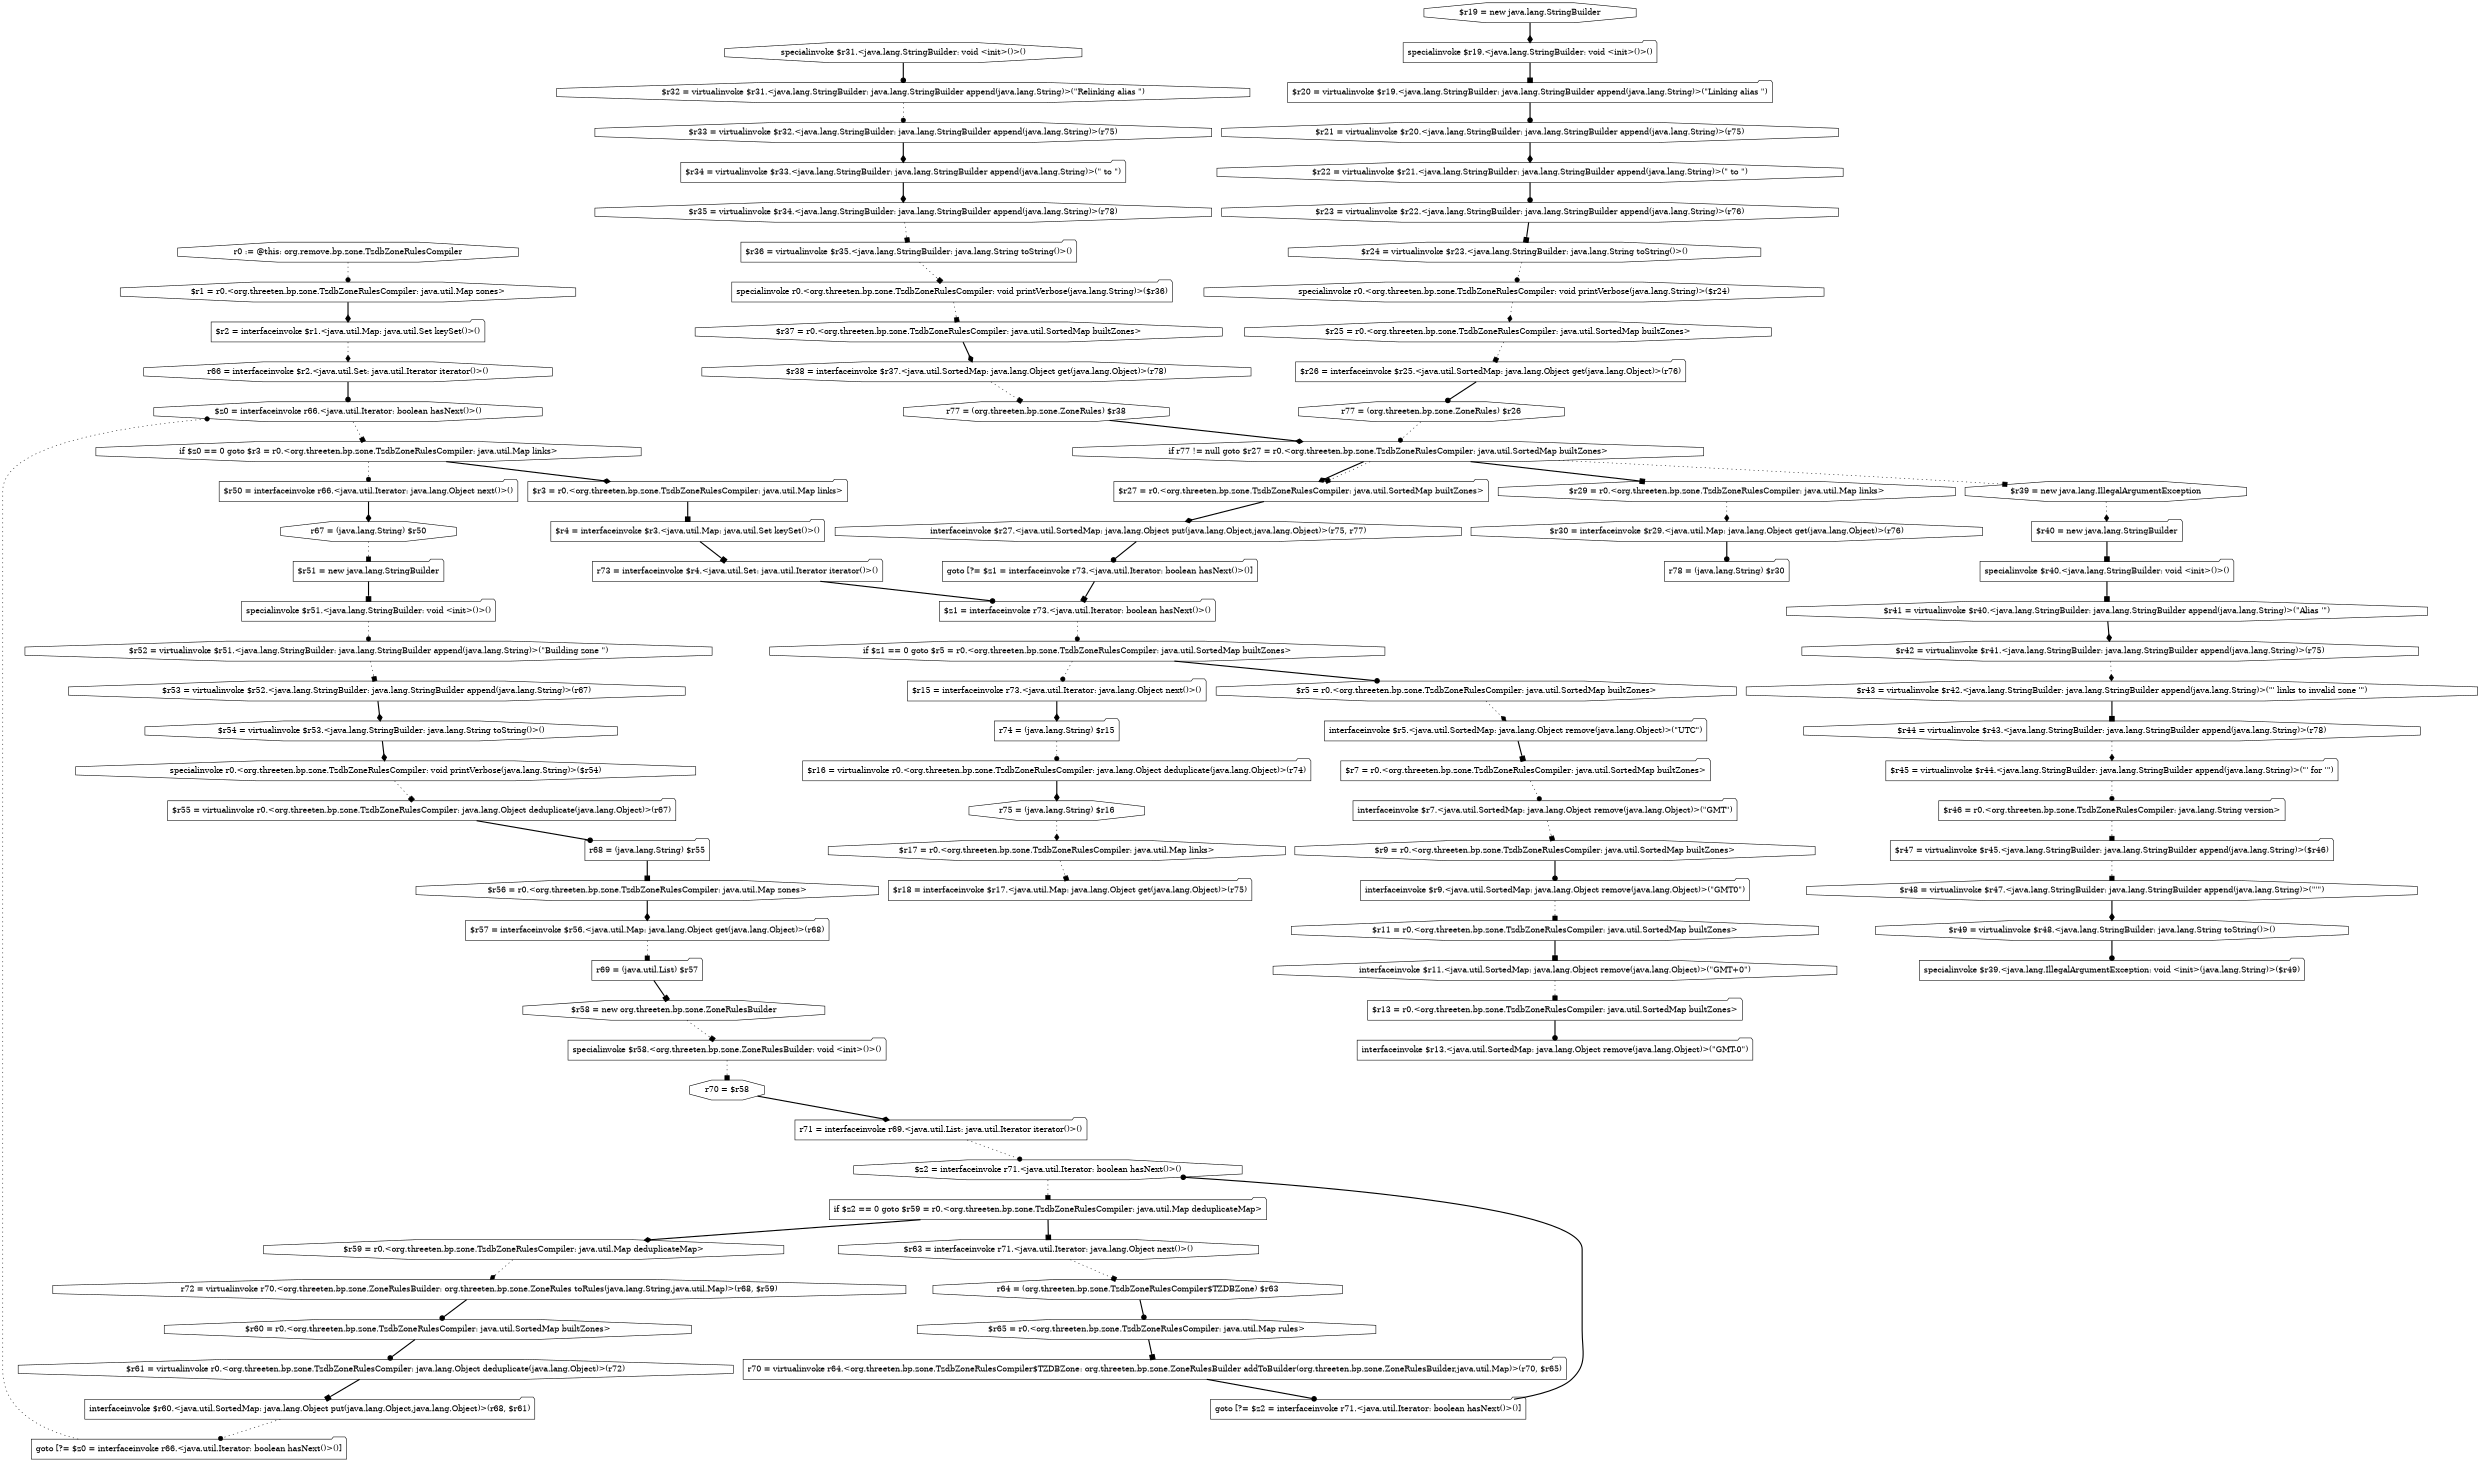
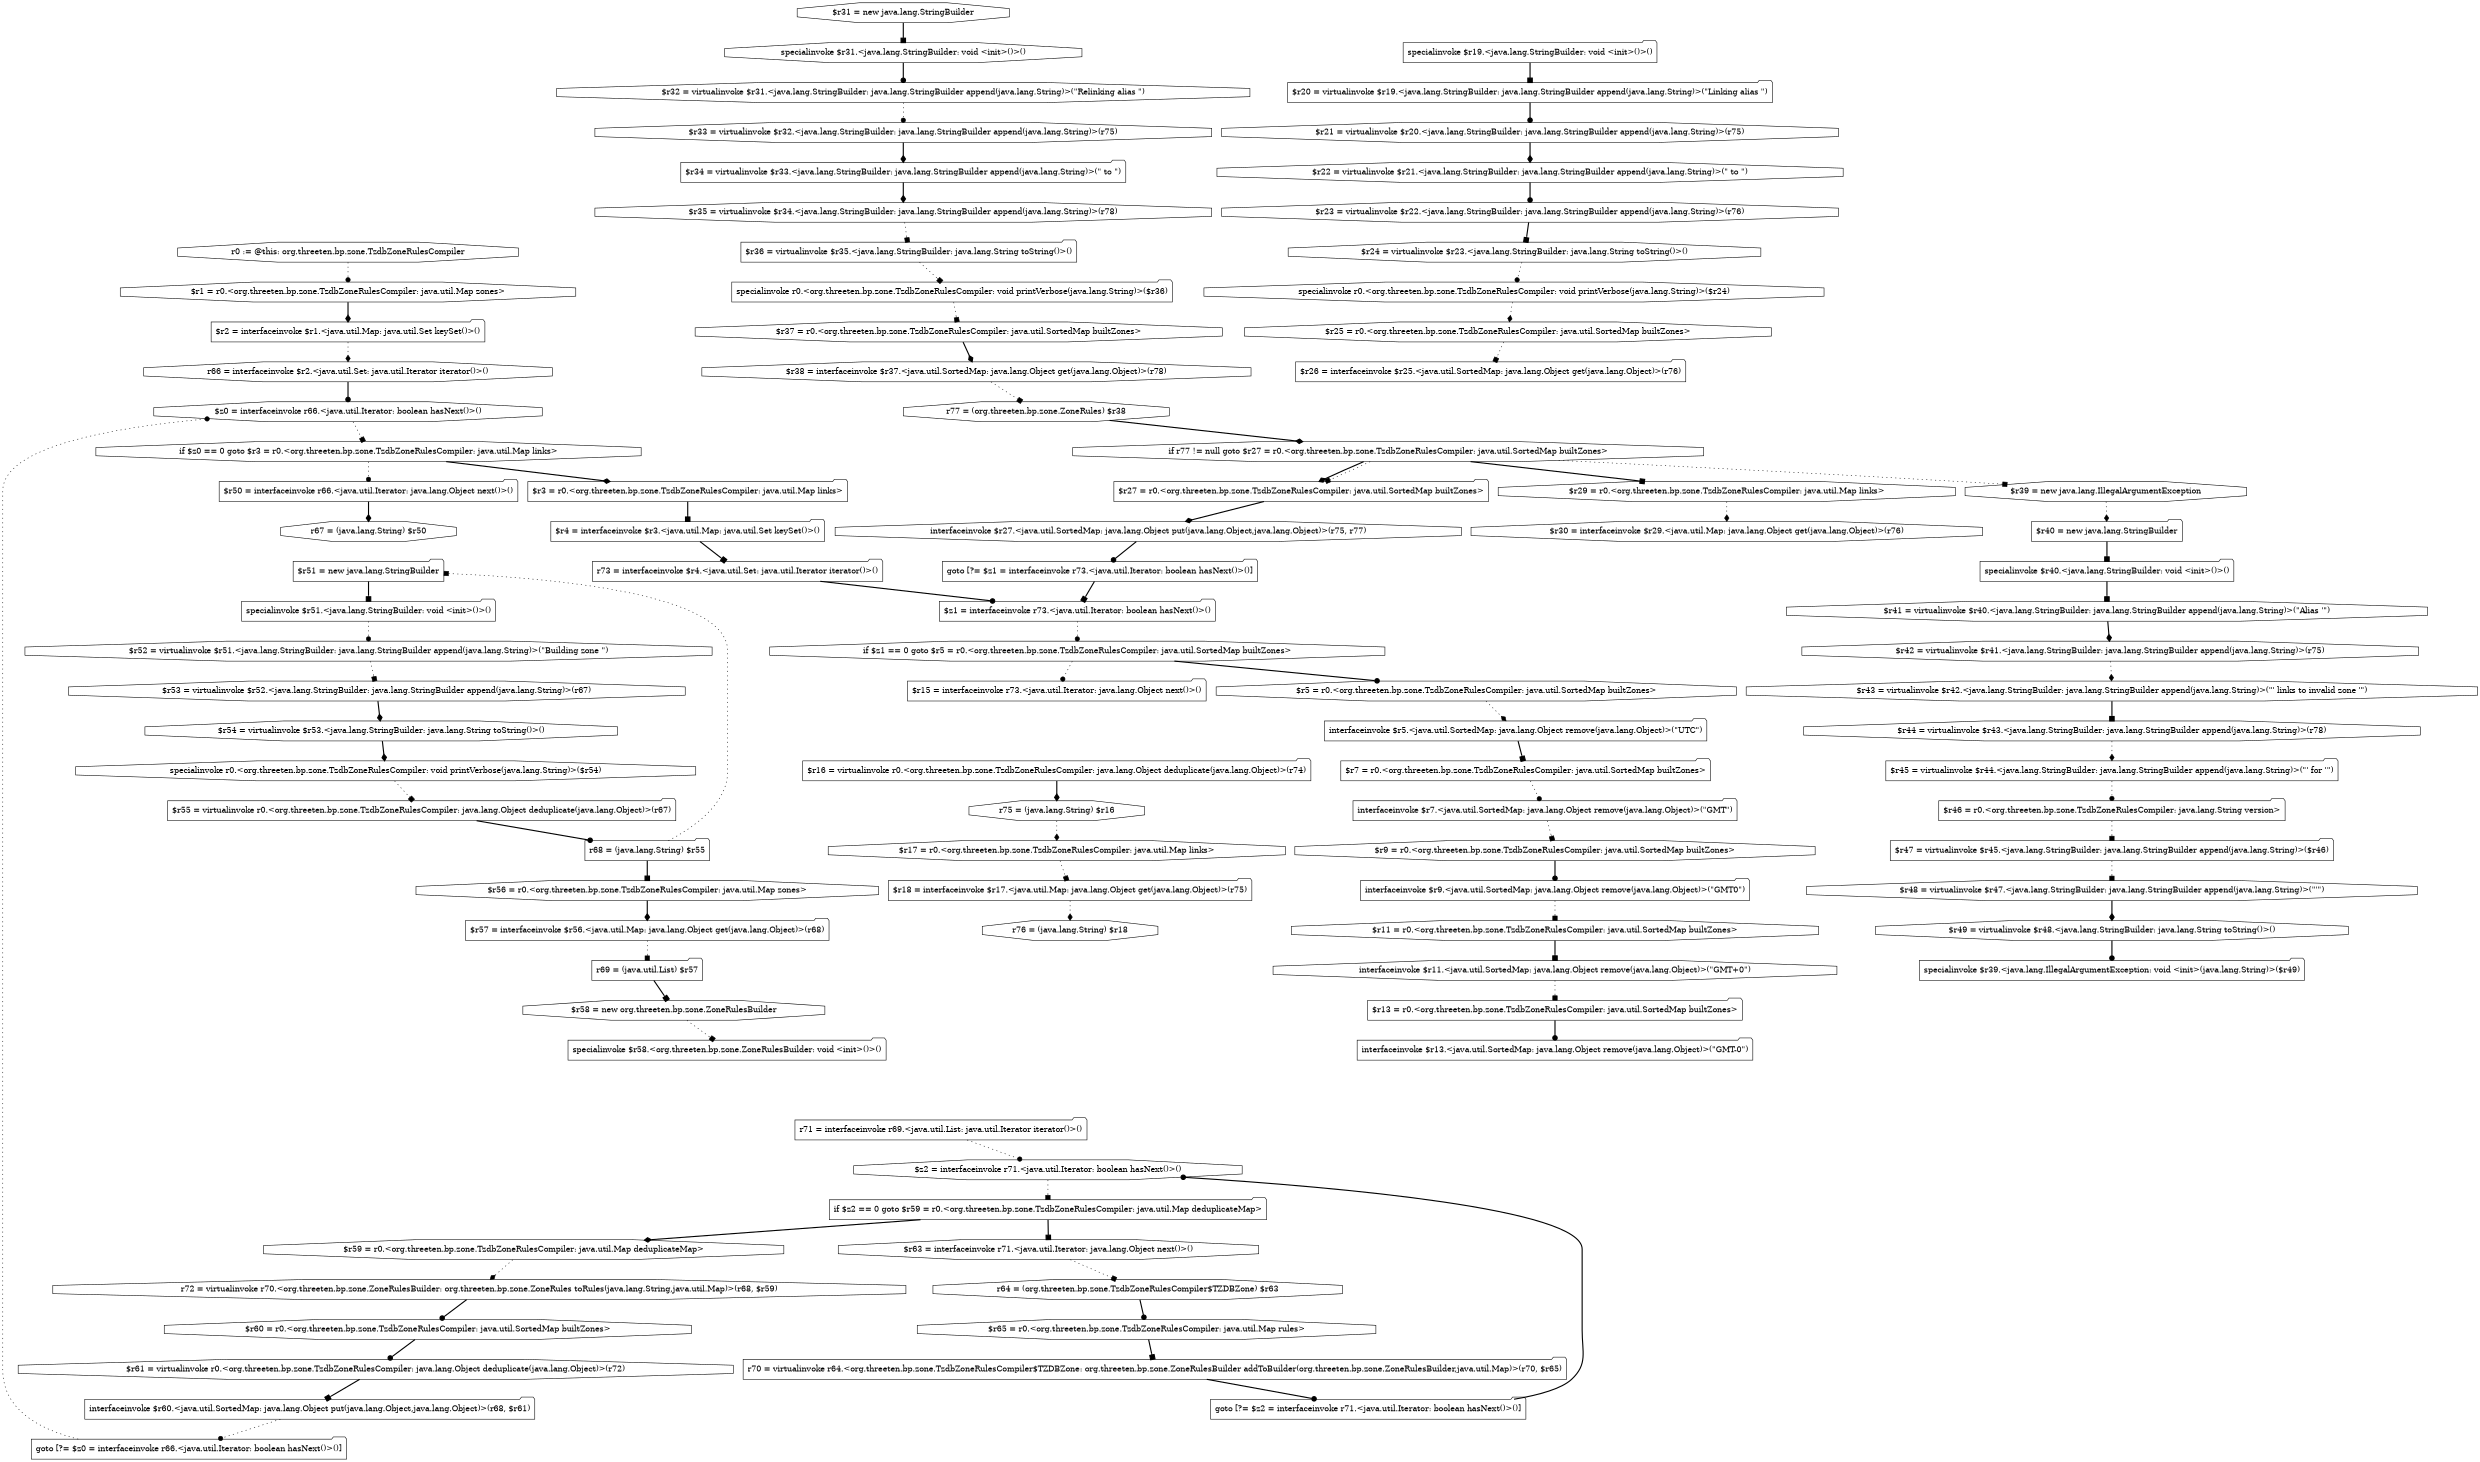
node "$r31 = new java.lang.StringBuilder": added
node "$r19 = new java.lang.StringBuilder": removed
node "r0 := @this: org.remove.bp.zone.TzdbZoneRulesCompiler": label "r0 := @this: org.remove.bp.zone.TzdbZoneRulesCompiler" -> "r0 := @this: org.threeten.bp.zone.TzdbZoneRulesCompiler"
node "r77 = (org.threeten.bp.zone.ZoneRules) $r26": removed
edge "r67 = (java.lang.String) $r50" -> "$r51 = new java.lang.StringBuilder": now "r68 = (java.lang.String) $r55" -> "$r51 = new java.lang.StringBuilder"
node "r78 = (java.lang.String) $r30": removed
node "r74 = (java.lang.String) $r15": removed
node "r76 = (java.lang.String) $r18": added
node "r70 = $r58": removed
